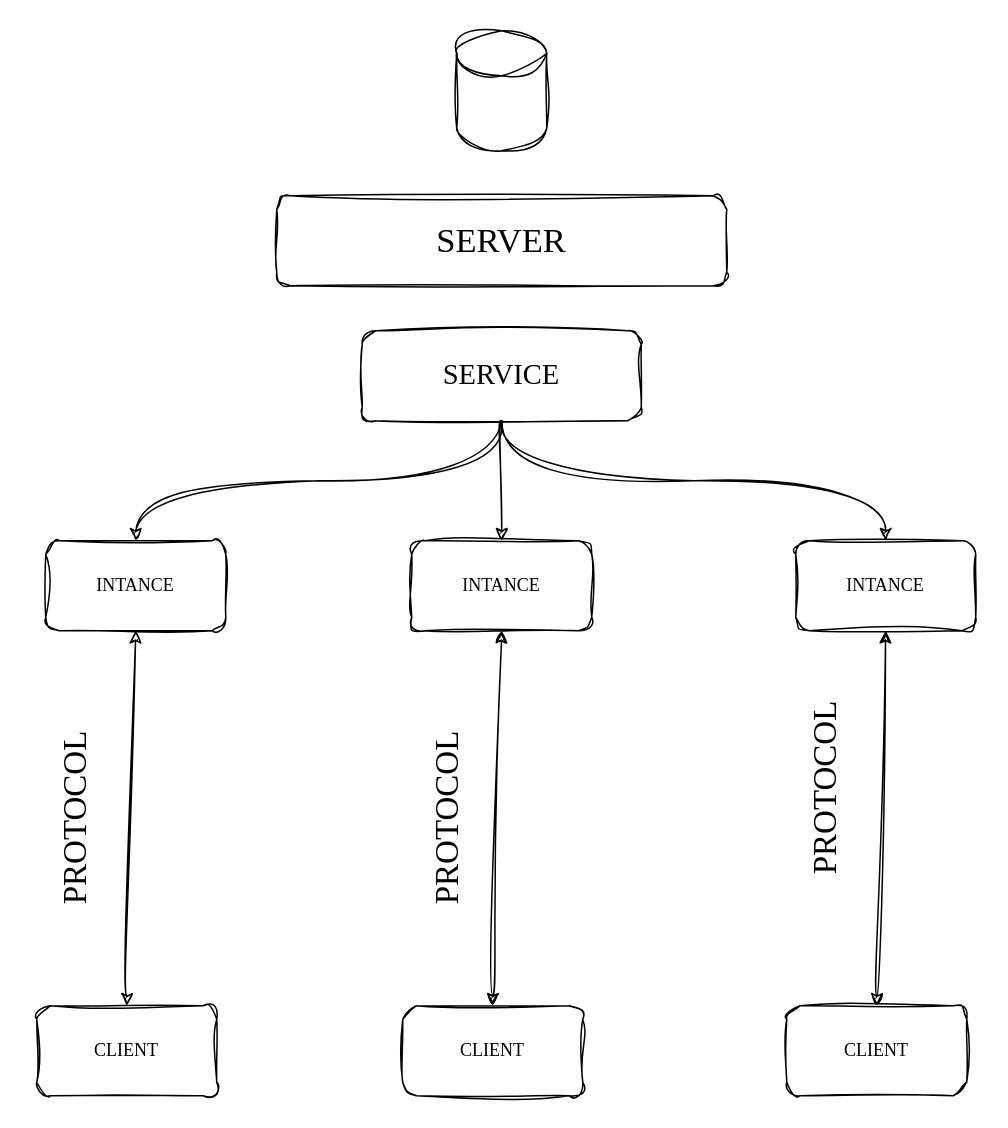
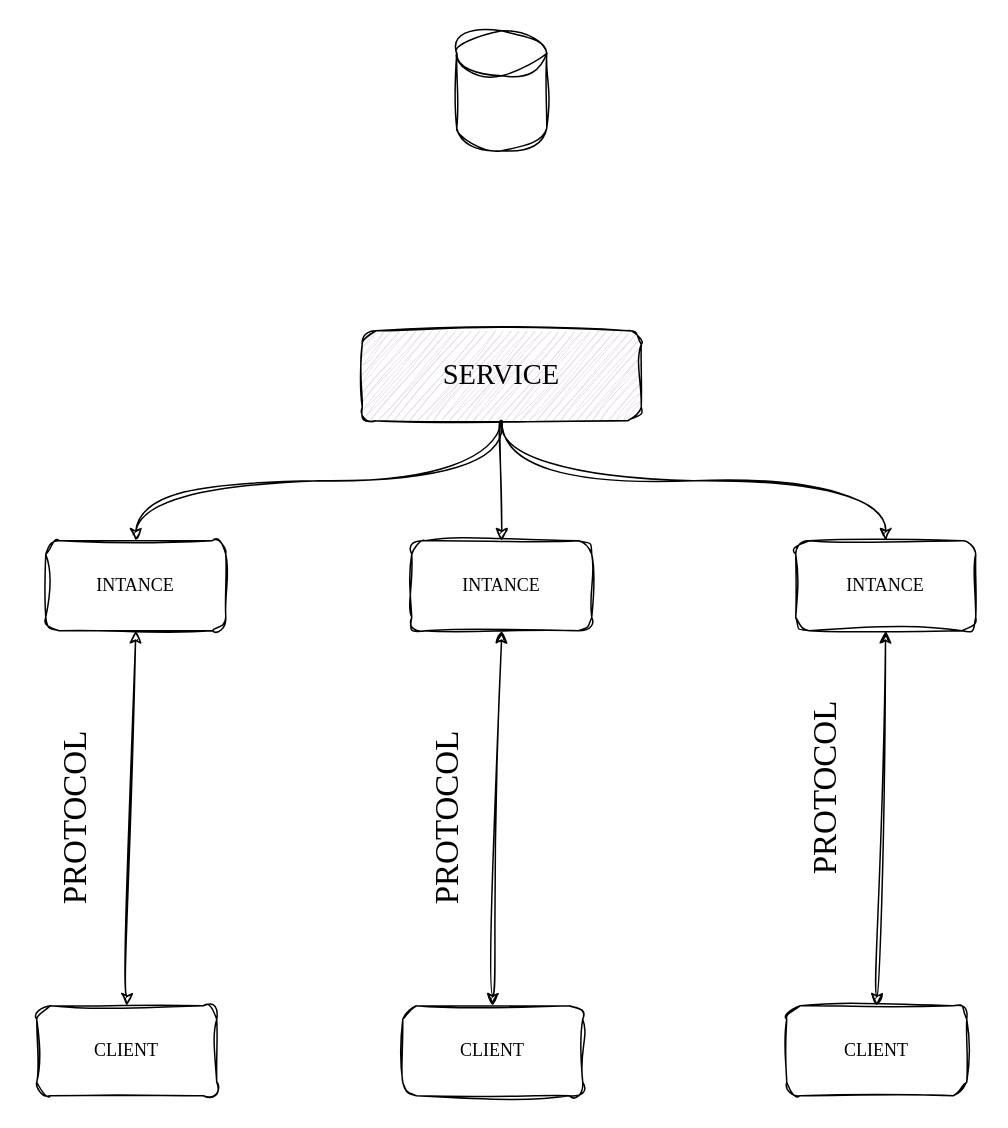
node "SERVER": removed
node "SERVICE": fillcolor #ffffff -> #e1d5e7
